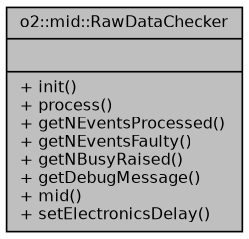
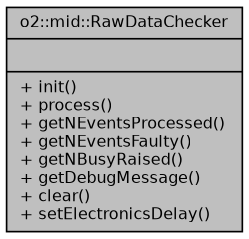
node "o2::mid::RawDataChecker": text "+ mid()" -> "+ clear()"
